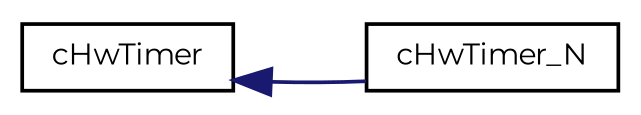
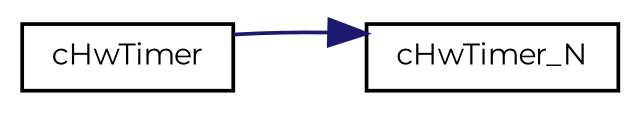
edge "cHwTimer_N" -> "cHwTimer": reversed
